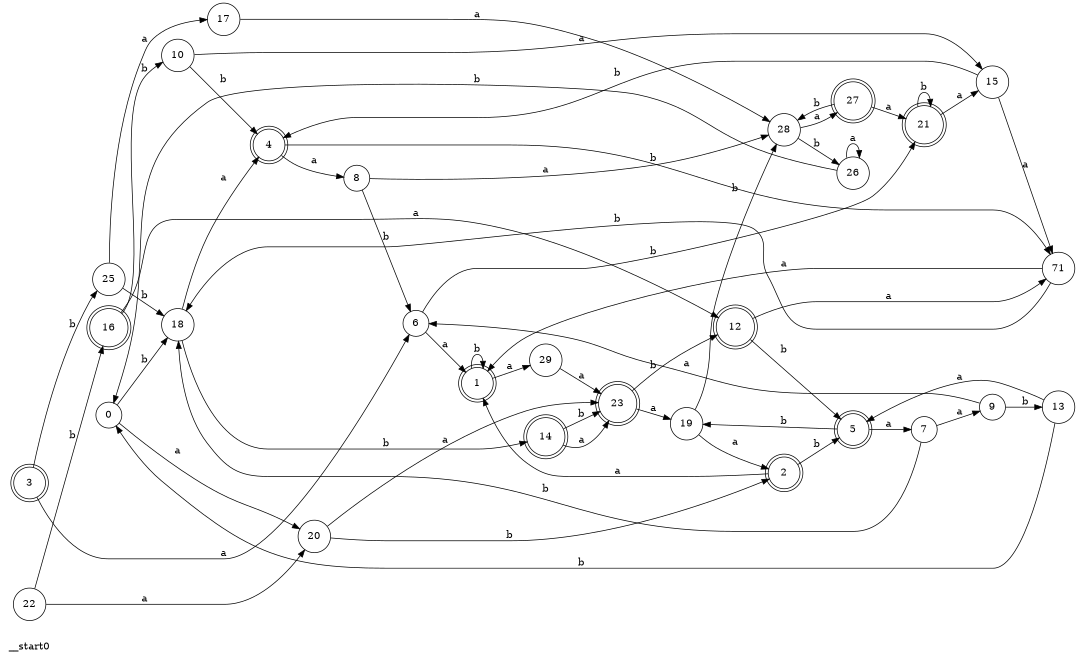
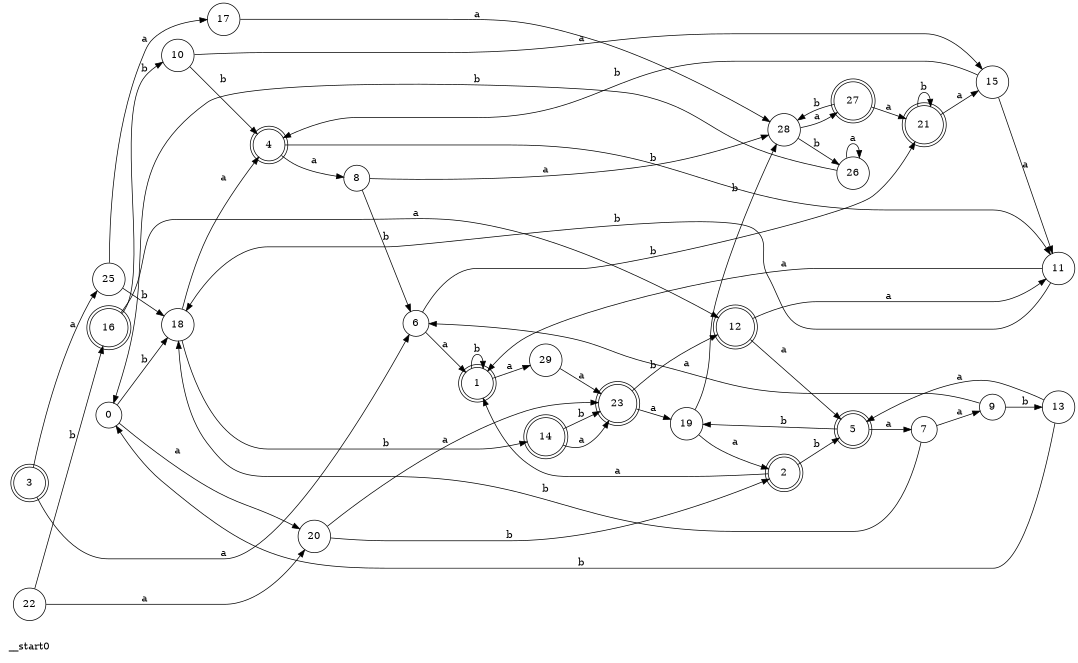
node "71": label "71" -> "11"
edge "3" -> "25": label "b" -> "a"
edge "12" -> "5": label "b" -> "a"
